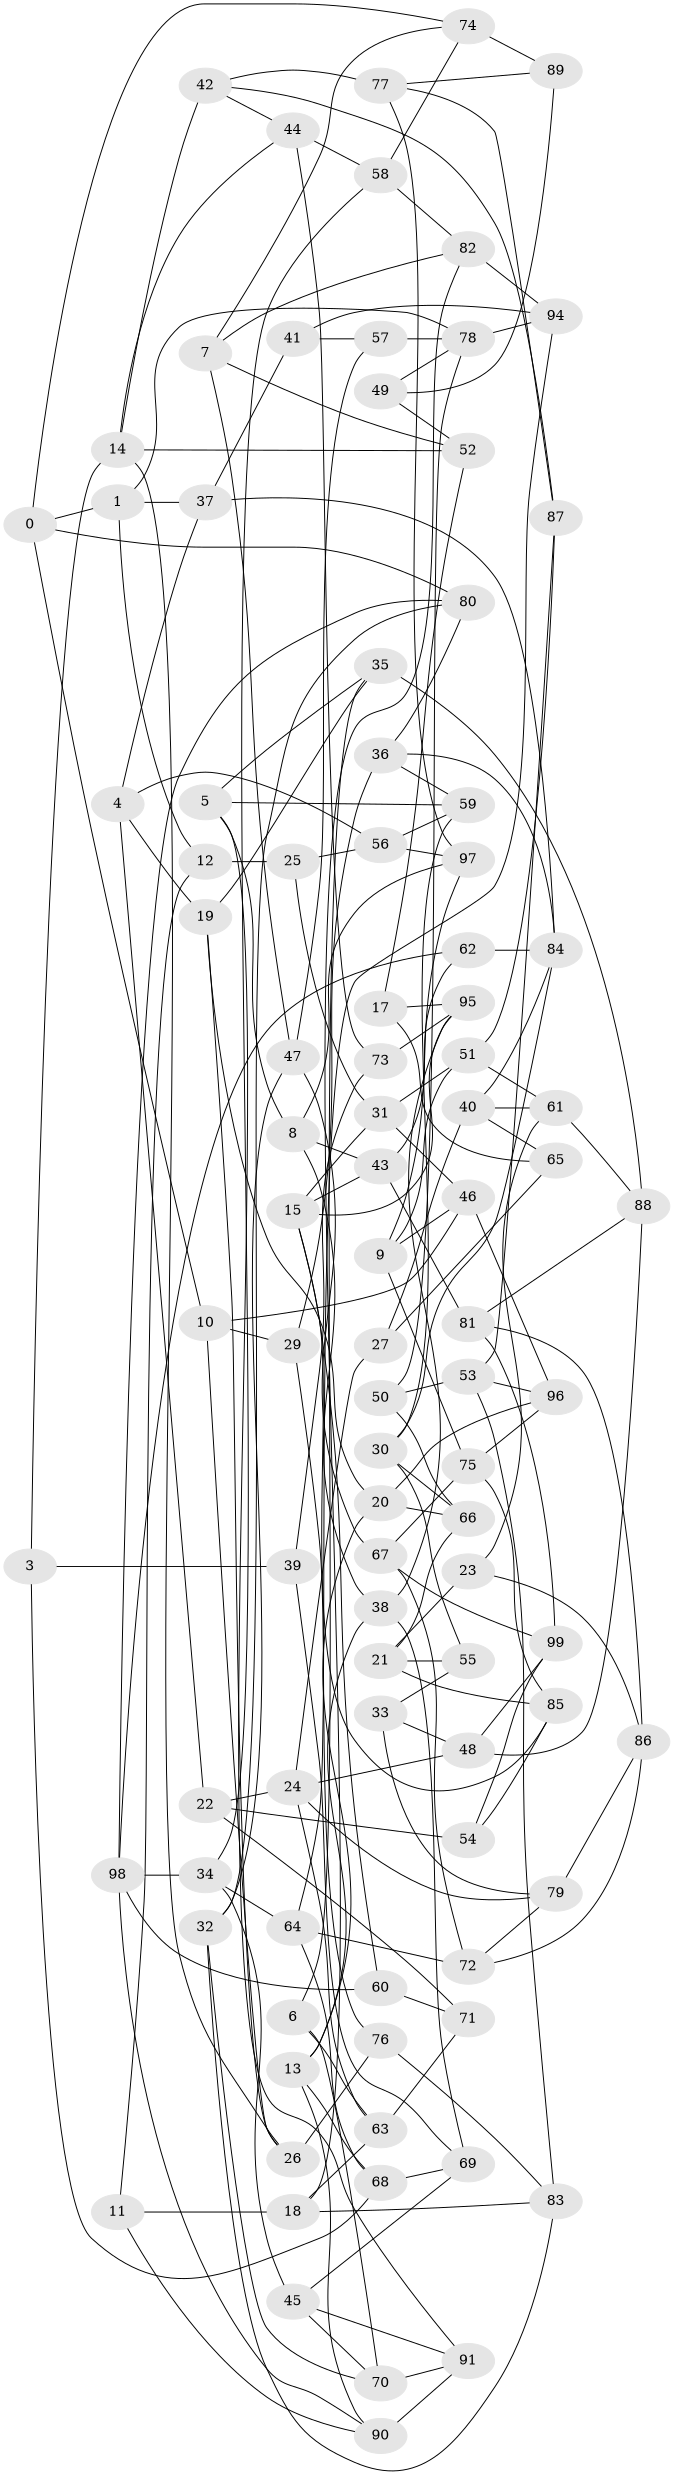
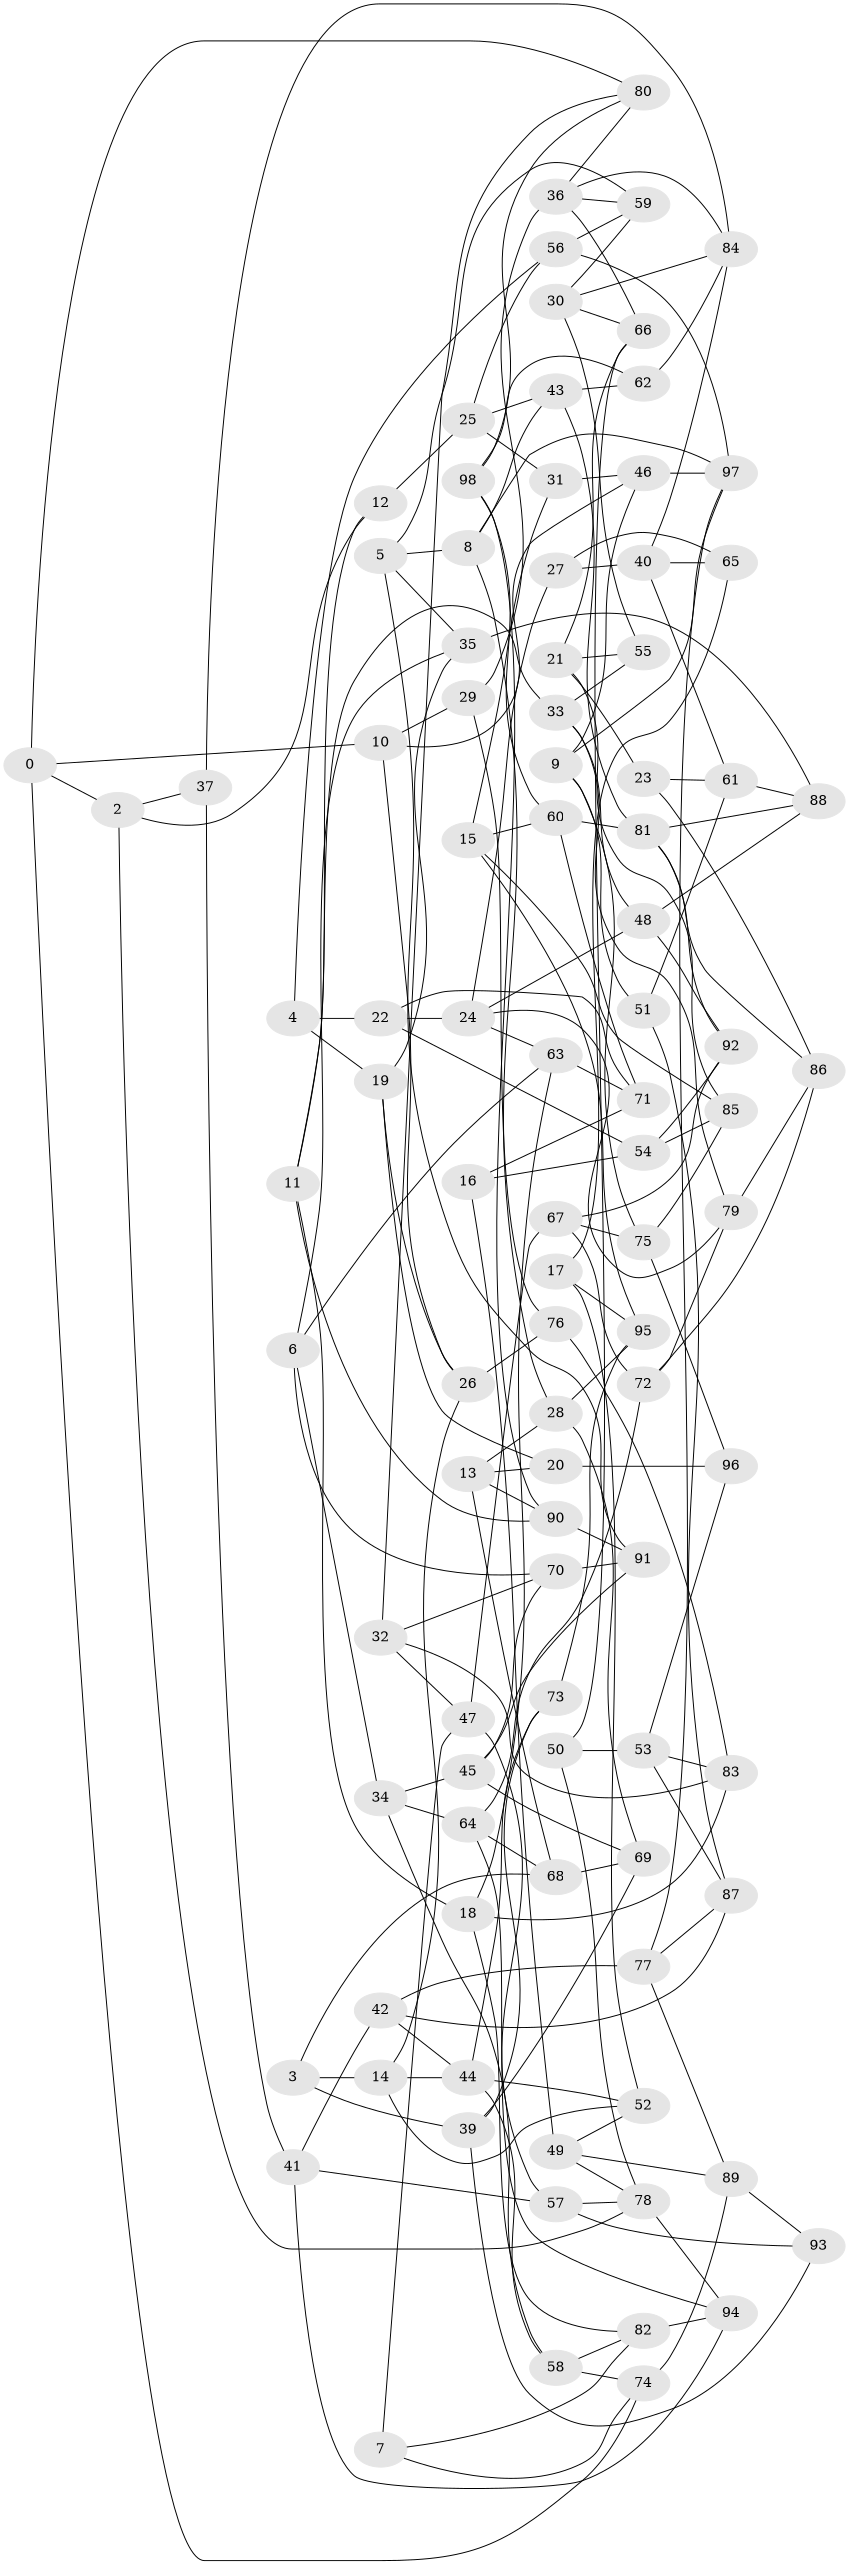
edge "42" -- "14": now "42" -- "41"
edge "7" -- "52": now "44" -- "52"
node "1": label "1" -> "2"
edge "37" -- "4": removed
edge "33" -- "11": added
edge "60" -- "81": added
edge "51" -- "31": removed
node "16": added
edge "43" -- "15": now "43" -- "25"
edge "46" -- "96": now "46" -- "97"
edge "20" -- "66": now "36" -- "66"
node "38": label "38" -> "28"
node "99": label "99" -> "92"
edge "98" -- "34": now "6" -- "34"
node "93": added
